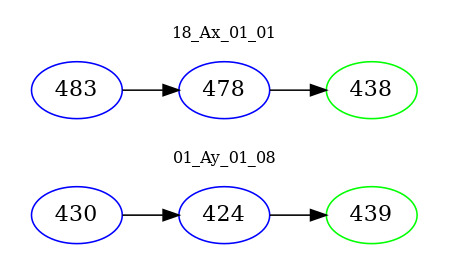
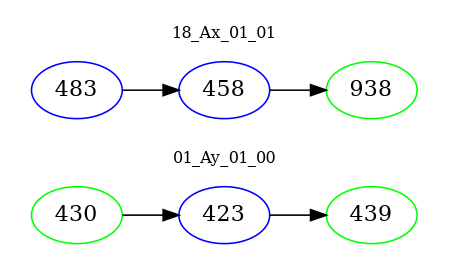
node "478": label "478" -> "458"
node "438": label "438" -> "938"
cluster "01_Ay_01_08": label "01_Ay_01_08" -> "01_Ay_01_00"
node "430": color blue -> green
node "424": label "424" -> "423"
